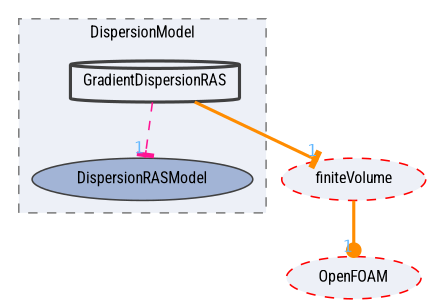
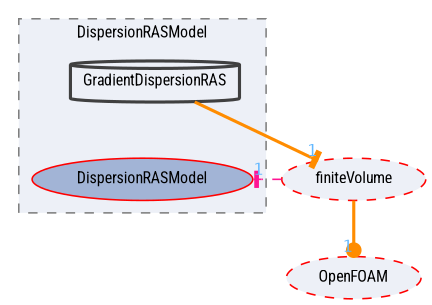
cluster "DispersionModel": label "DispersionModel" -> "DispersionRASModel"
edge "GradientDispersionRAS" -> "DispersionRASModel": now "finiteVolume" -> "DispersionRASModel"
node "DispersionRASModel": color grey25 -> red
